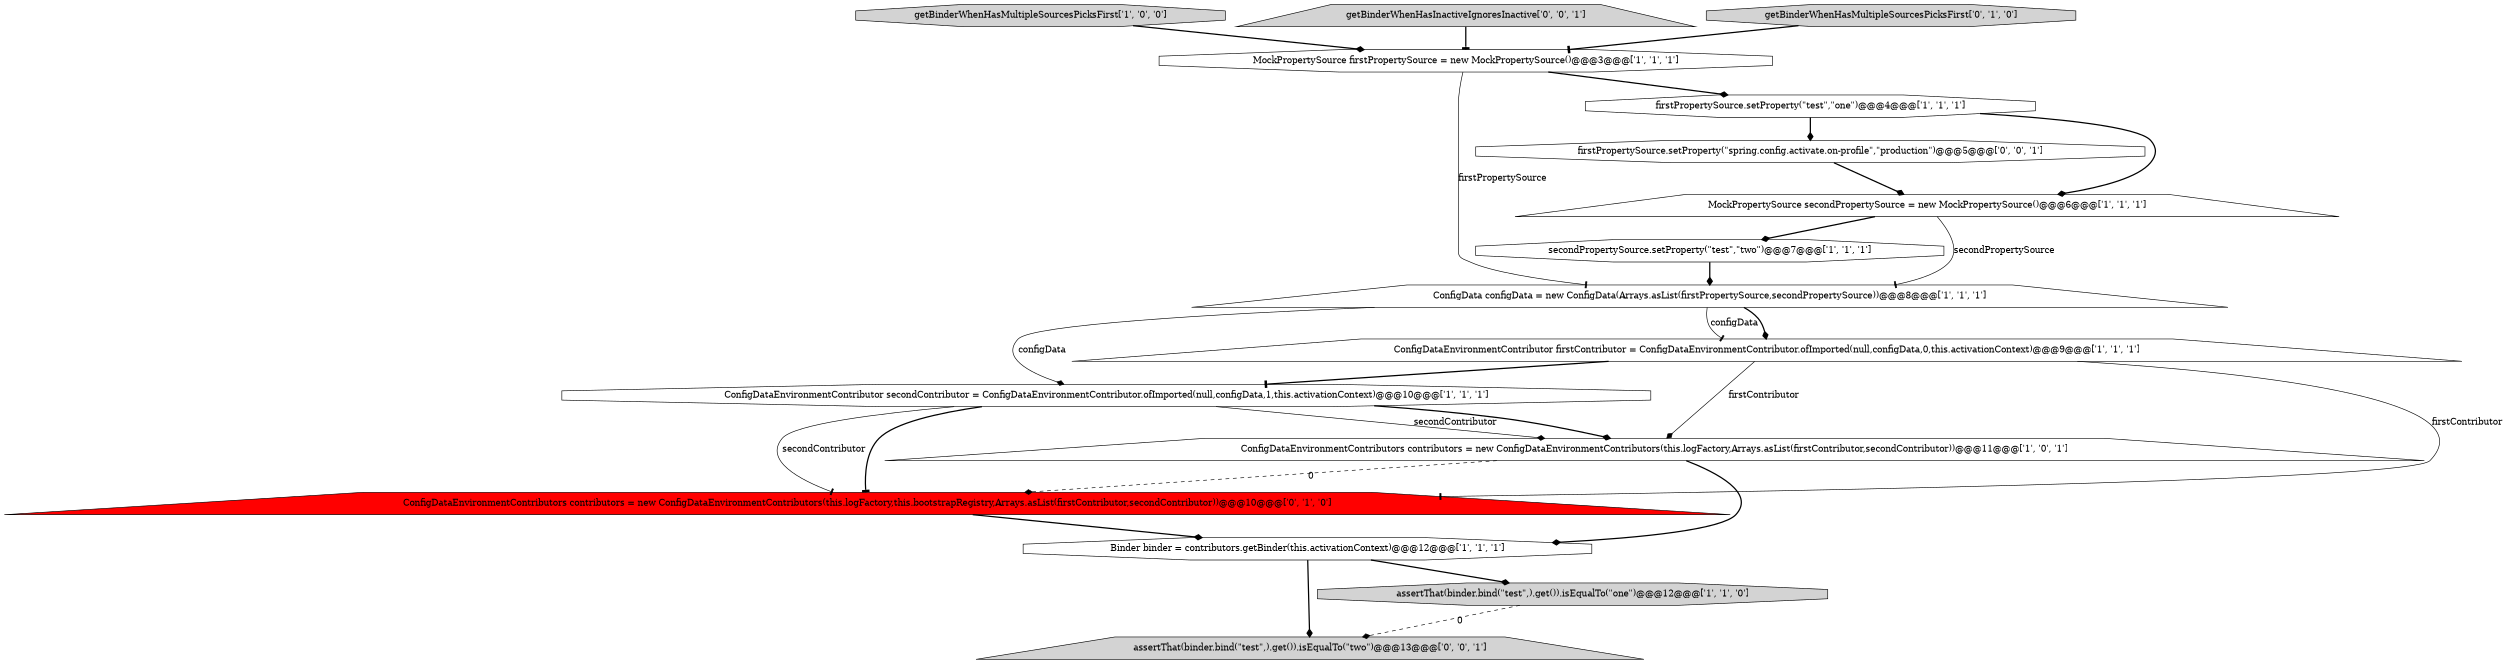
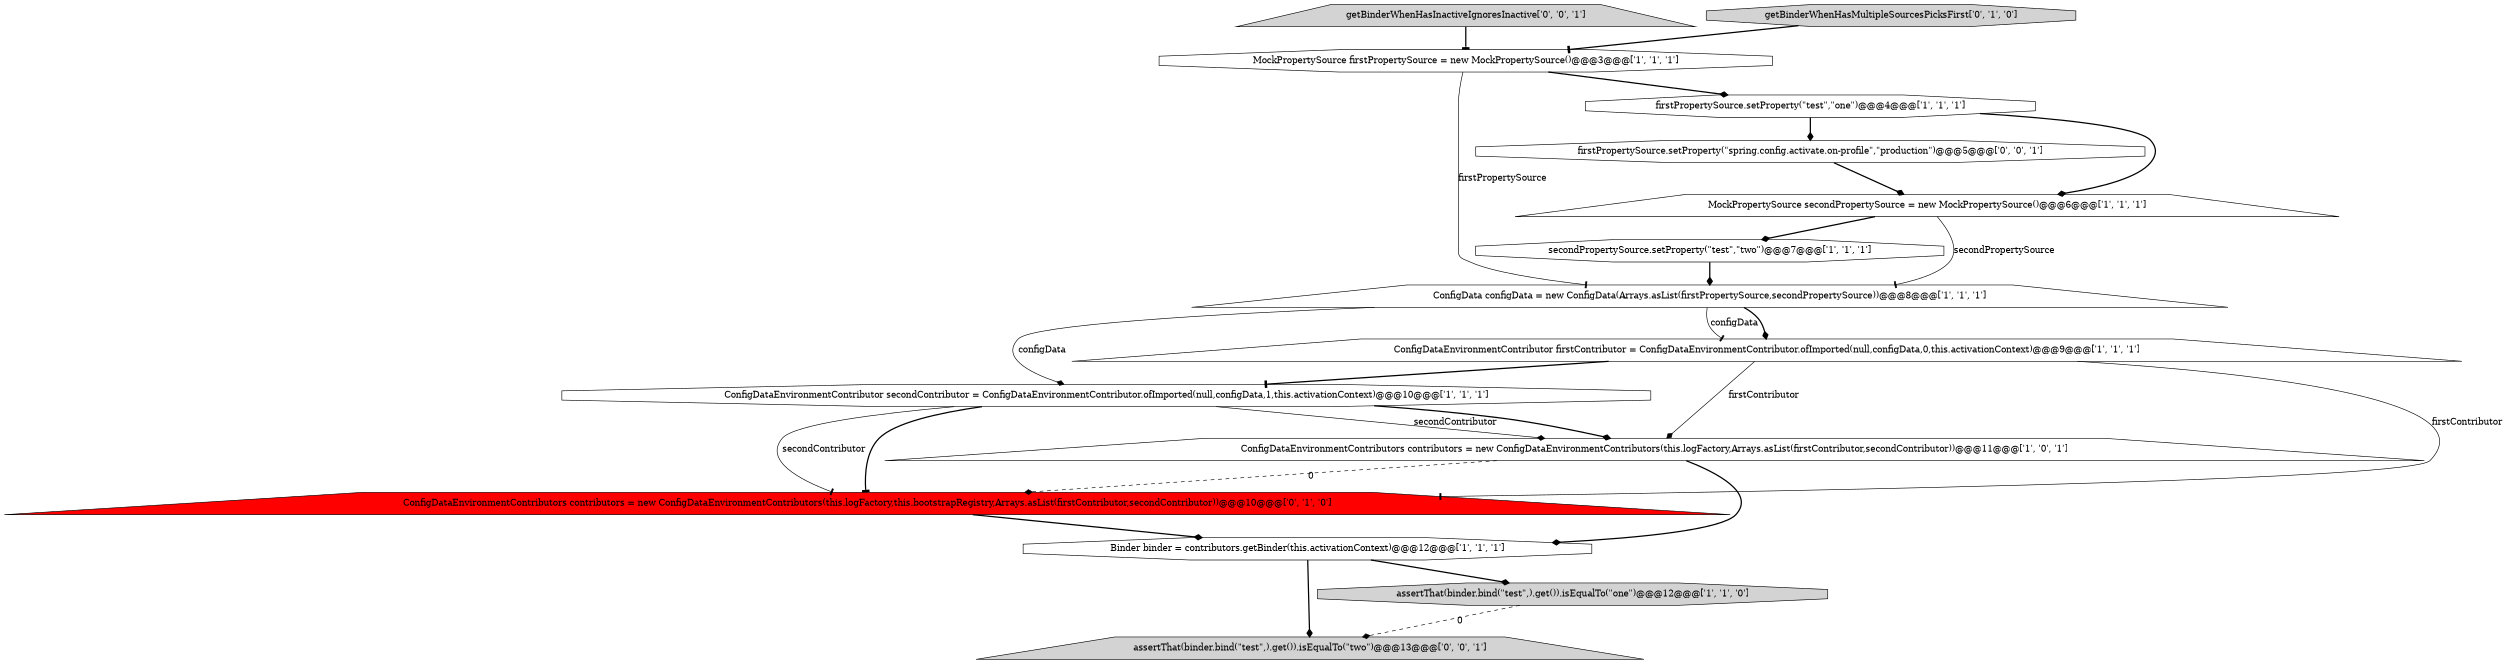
node "getBinderWhenHasMultipleSourcesPicksFirst['1', '0', '0']": removed
